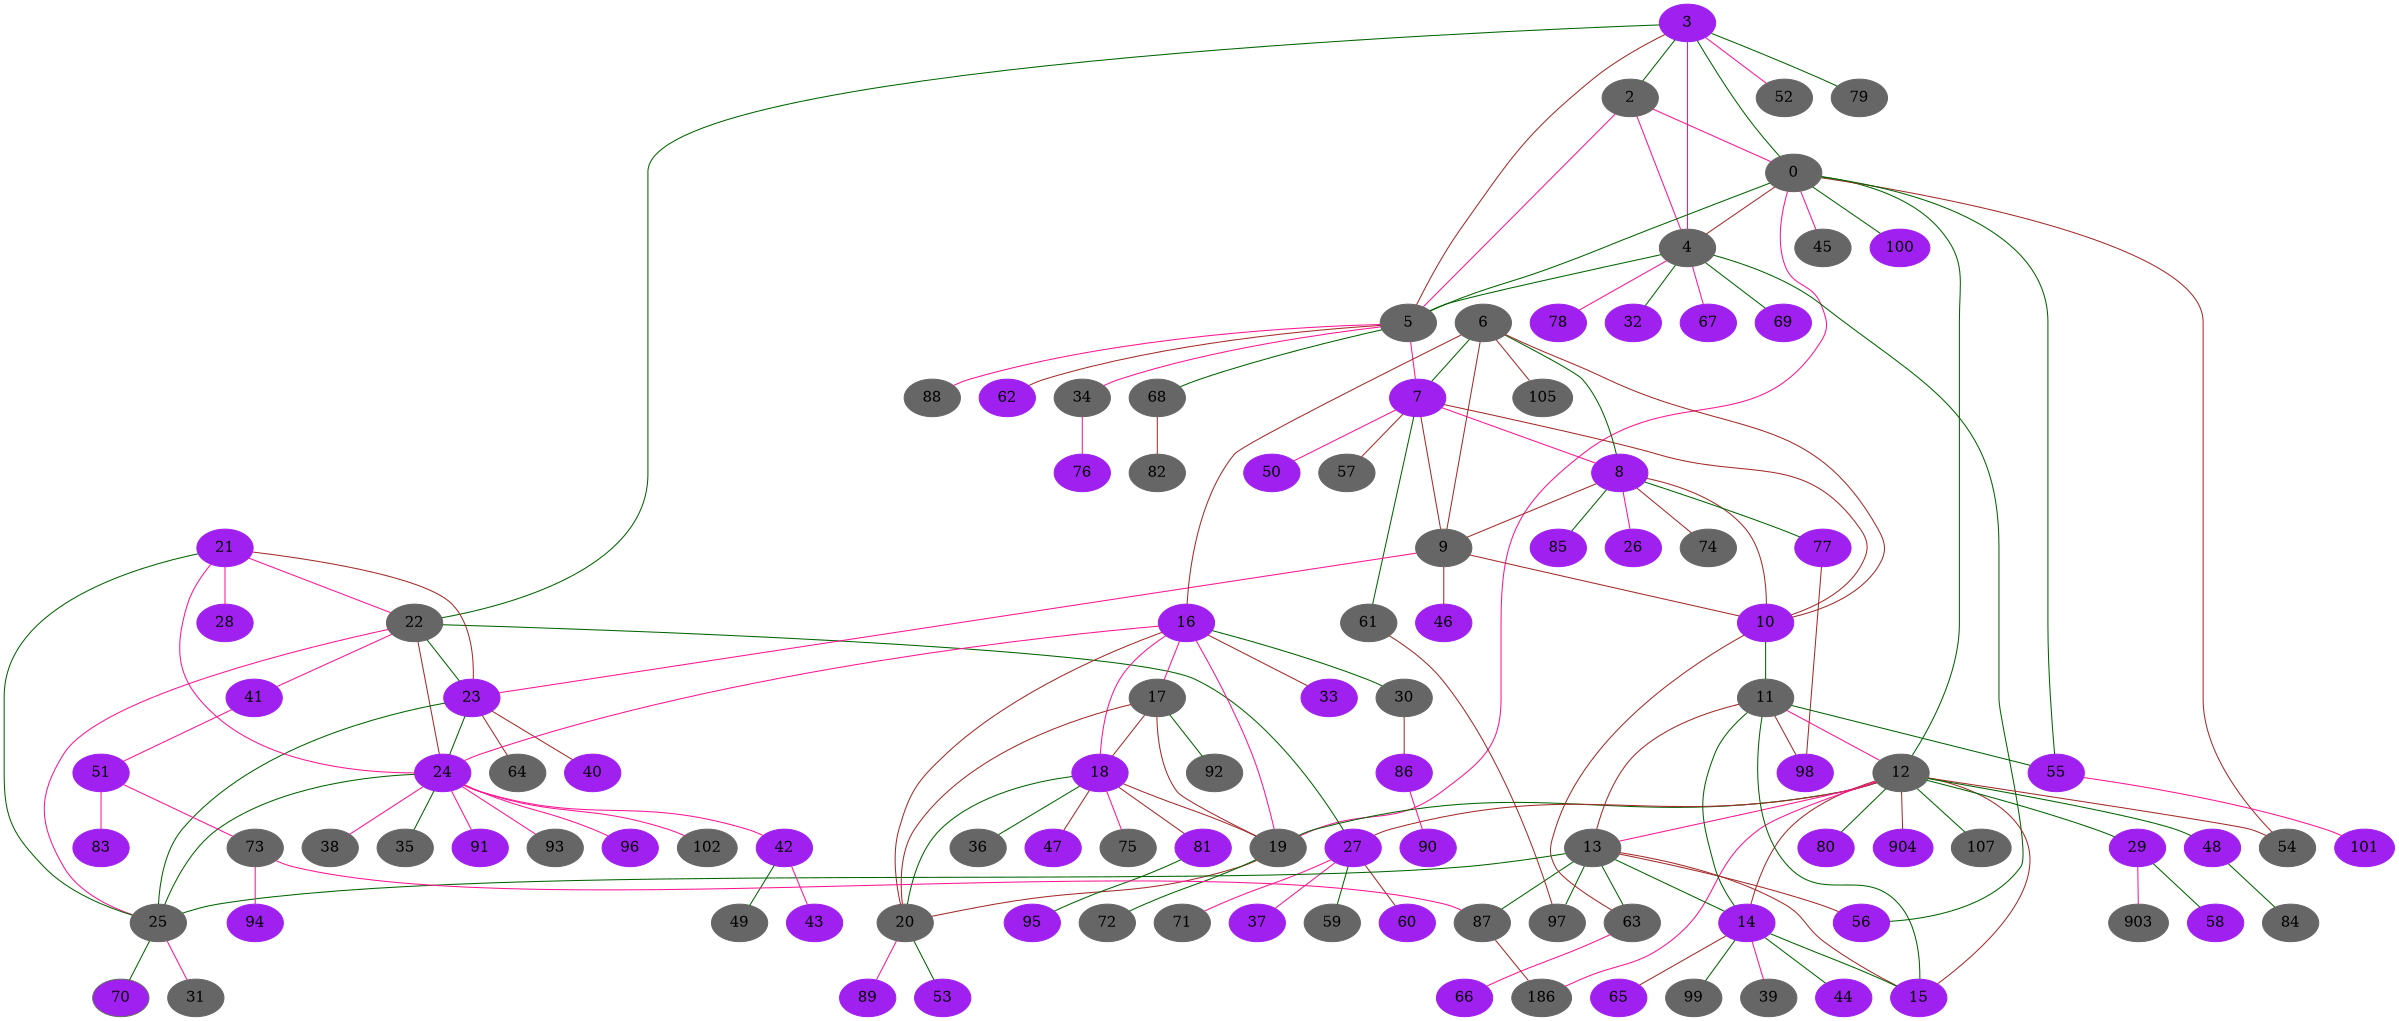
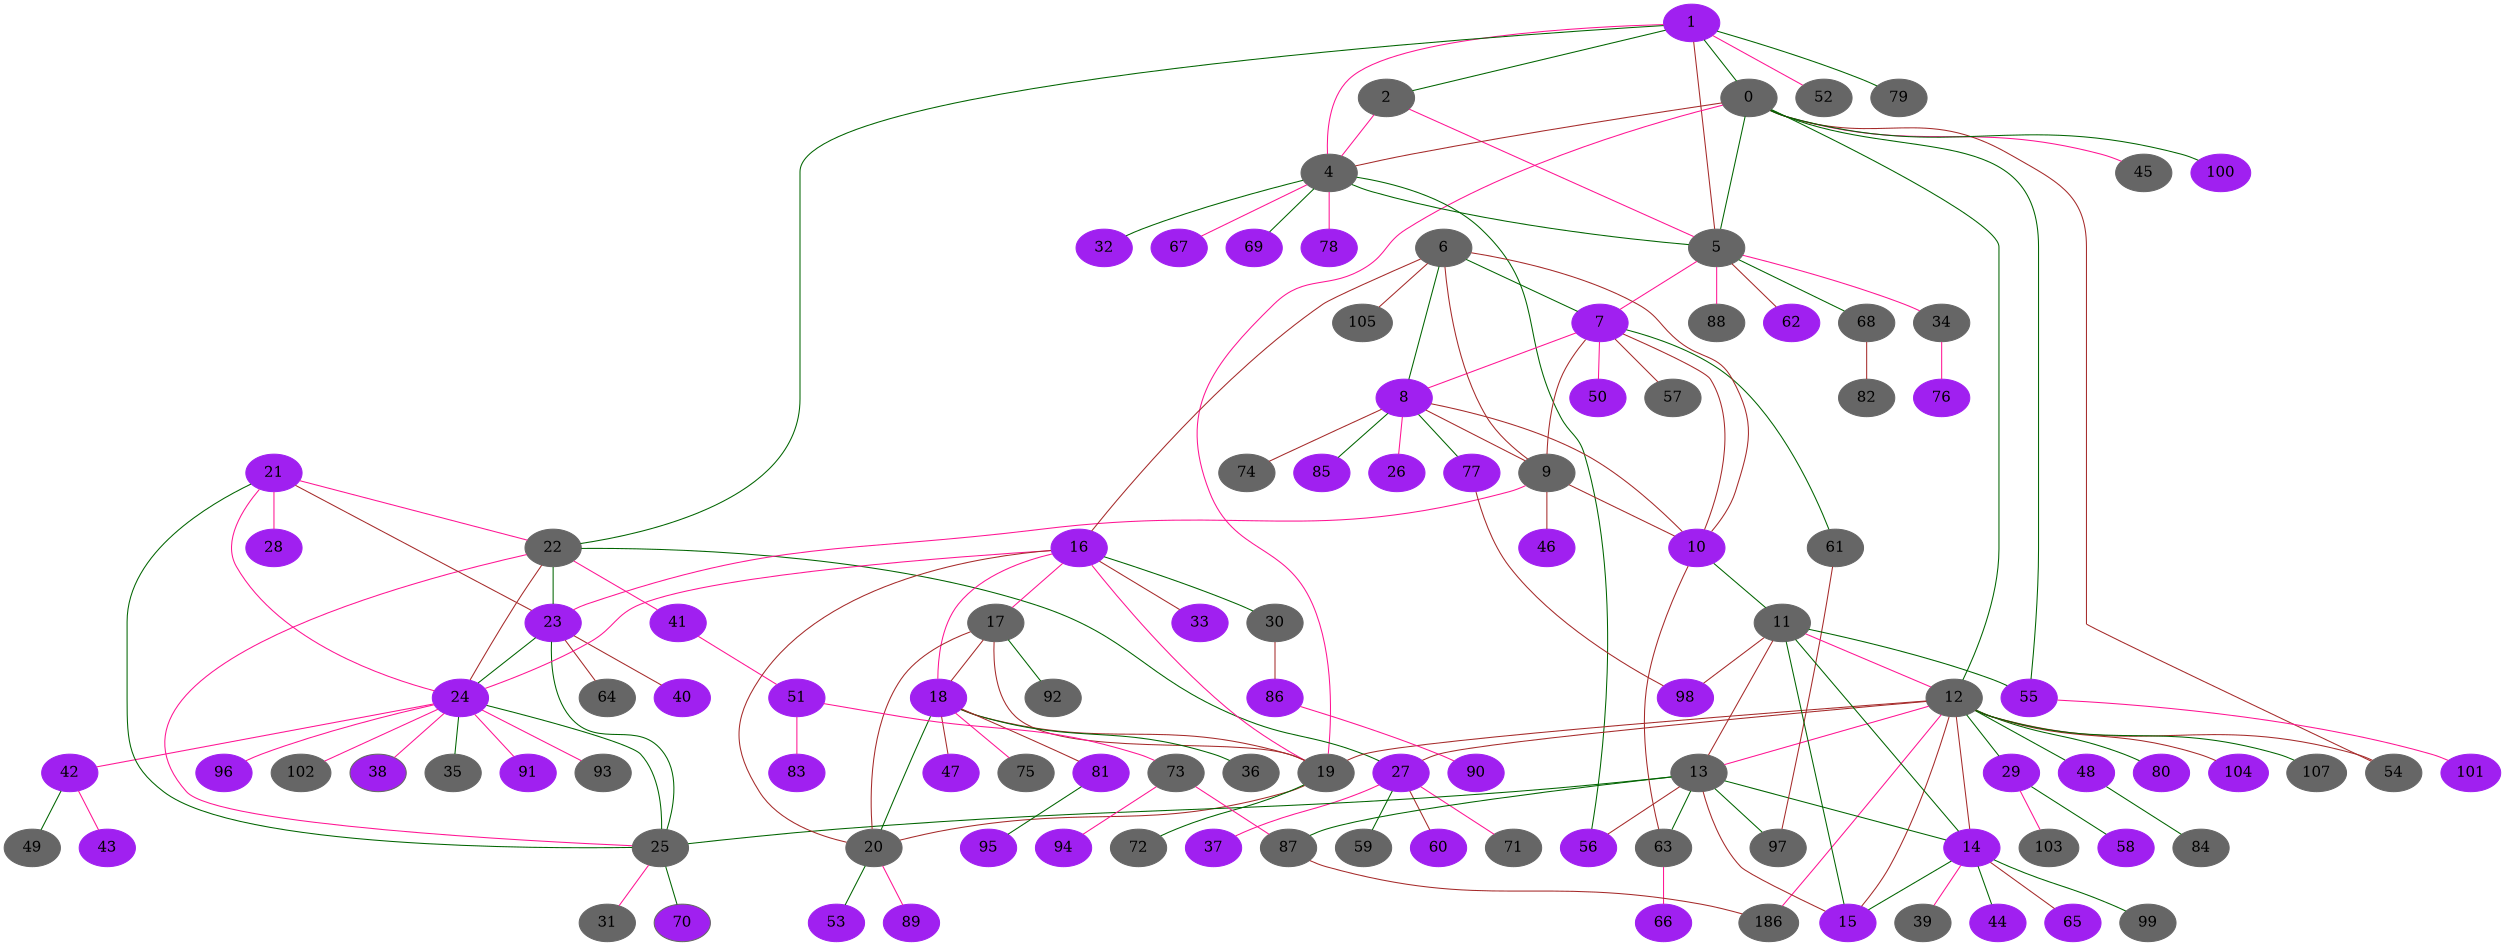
node "3": label "3" -> "1"
edge "2" -- "0": removed
edge "12" -- "19": color darkgreen -> brown
node "38": fillcolor gray40 -> purple
node "904": label "904" -> "104"
node "903": label "903" -> "103"
